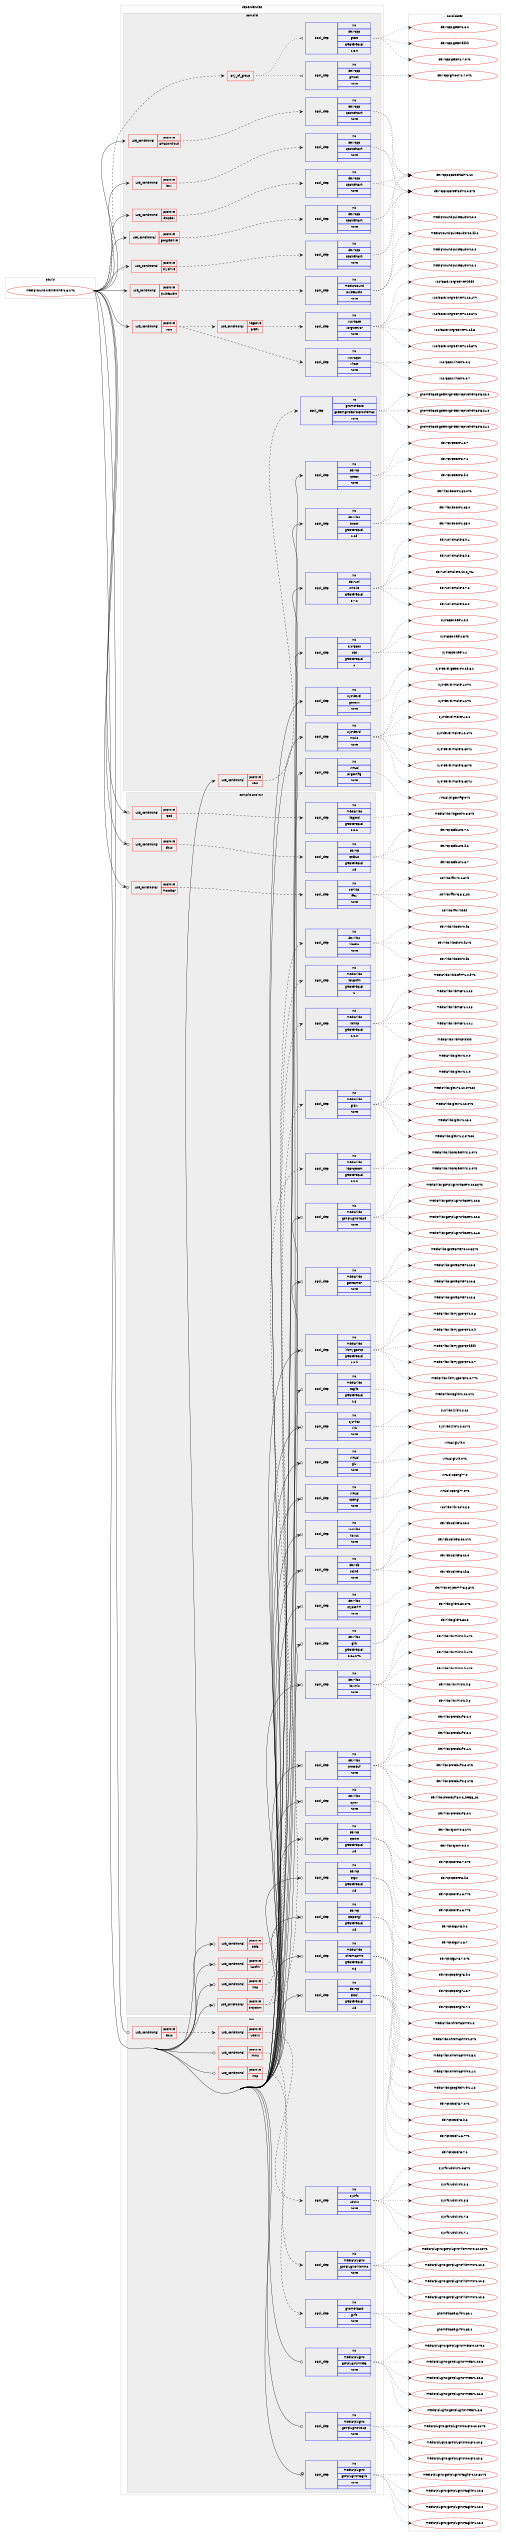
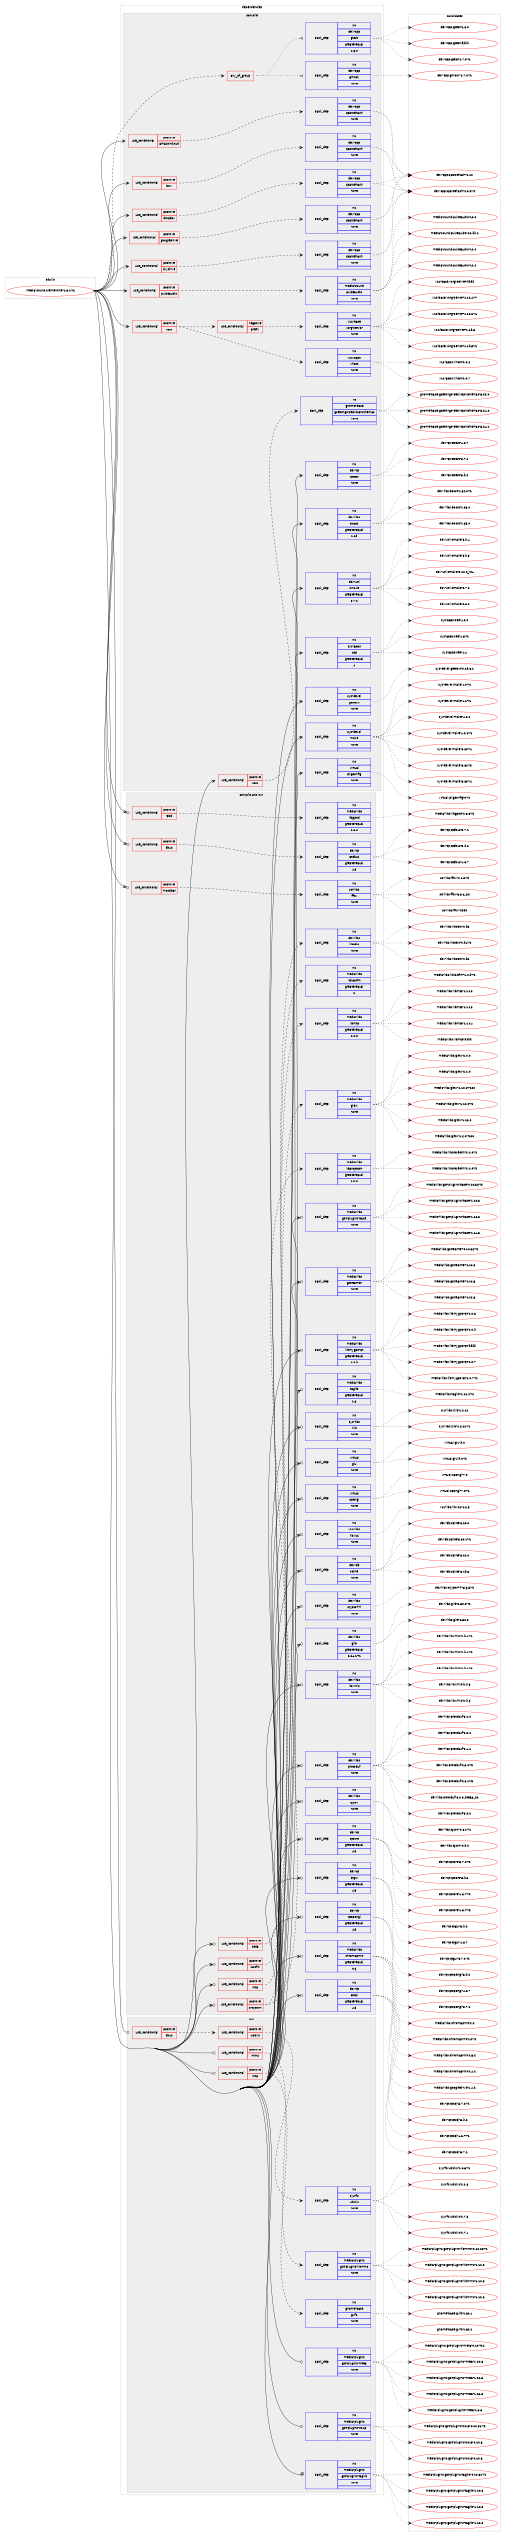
node "sys-fs/udisks-2.6.5": removed
